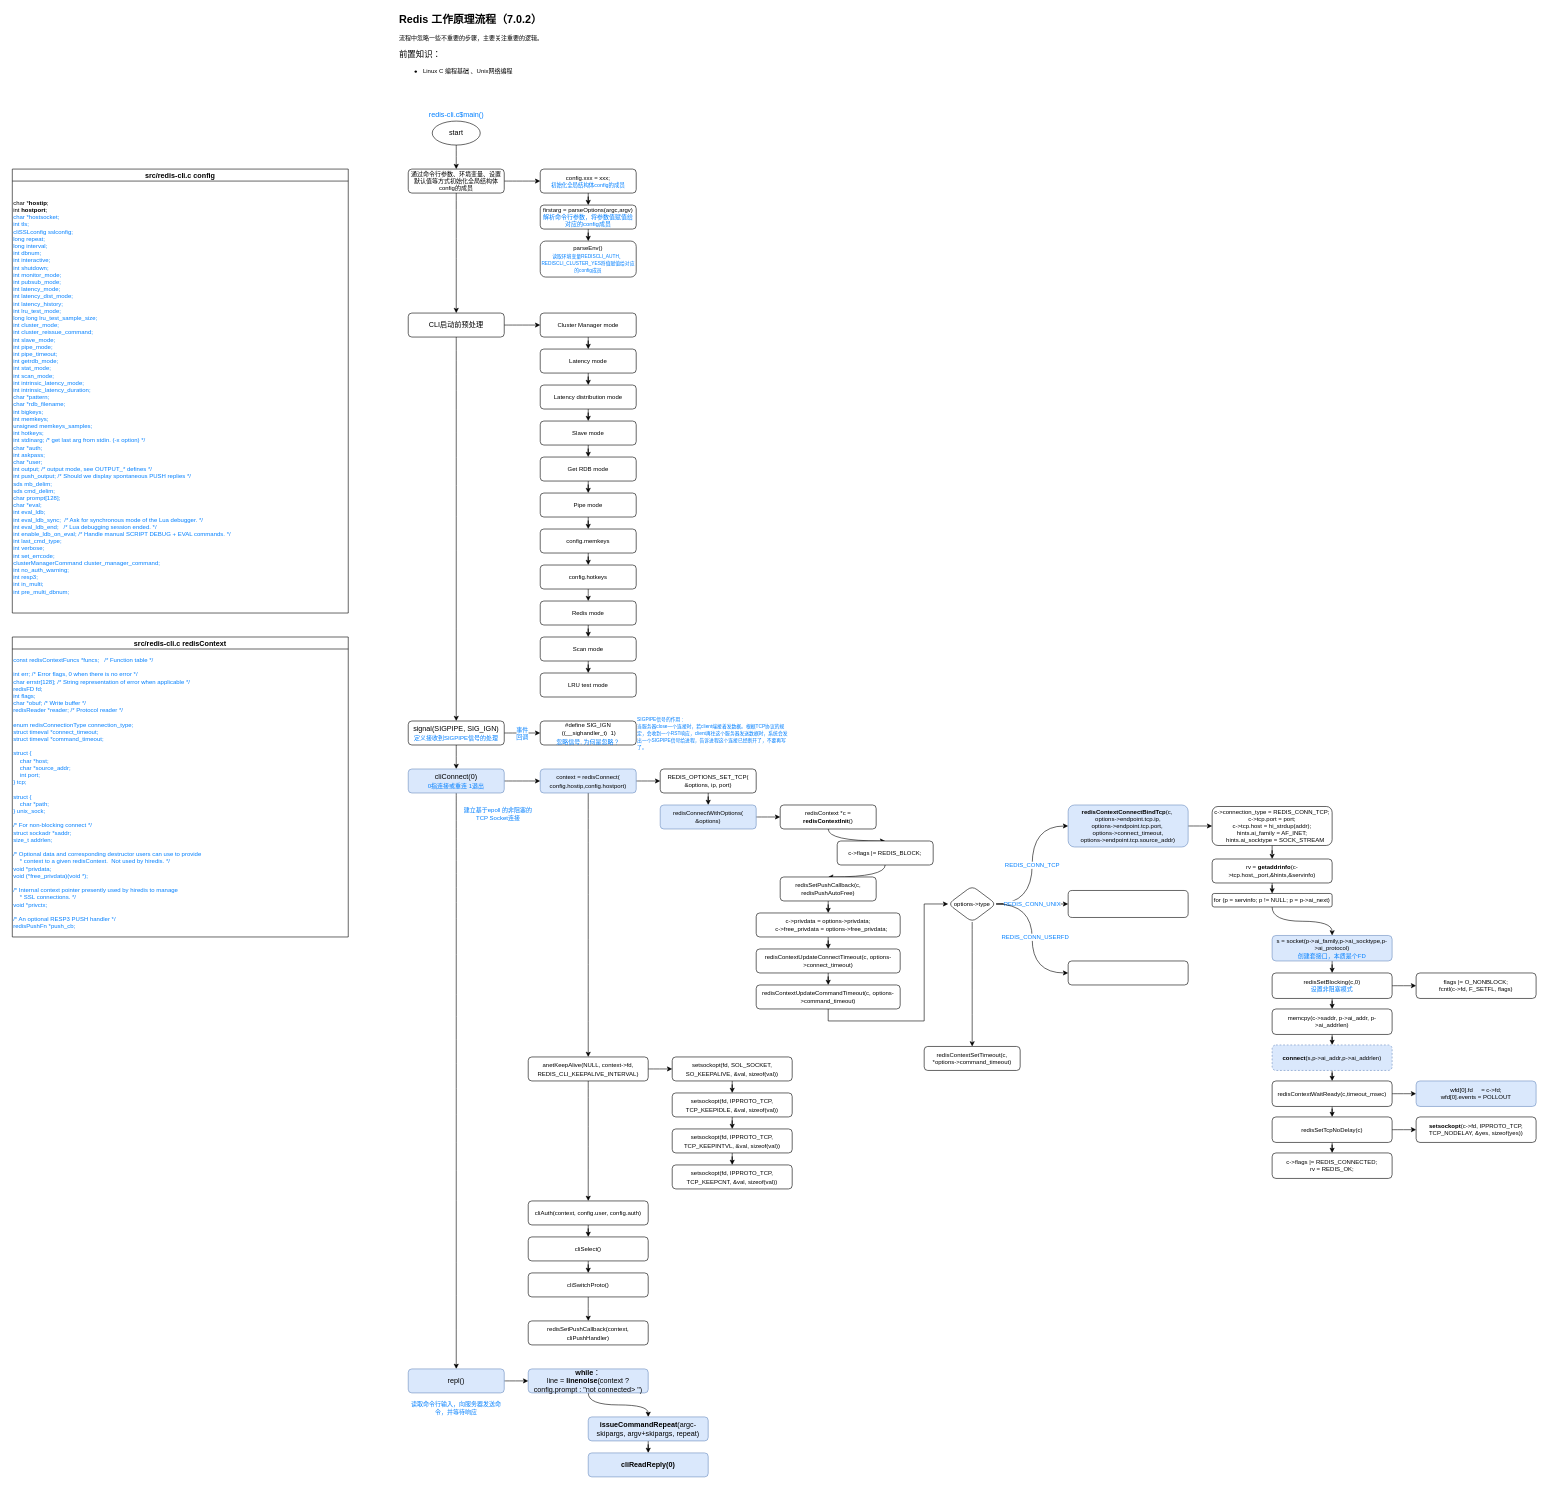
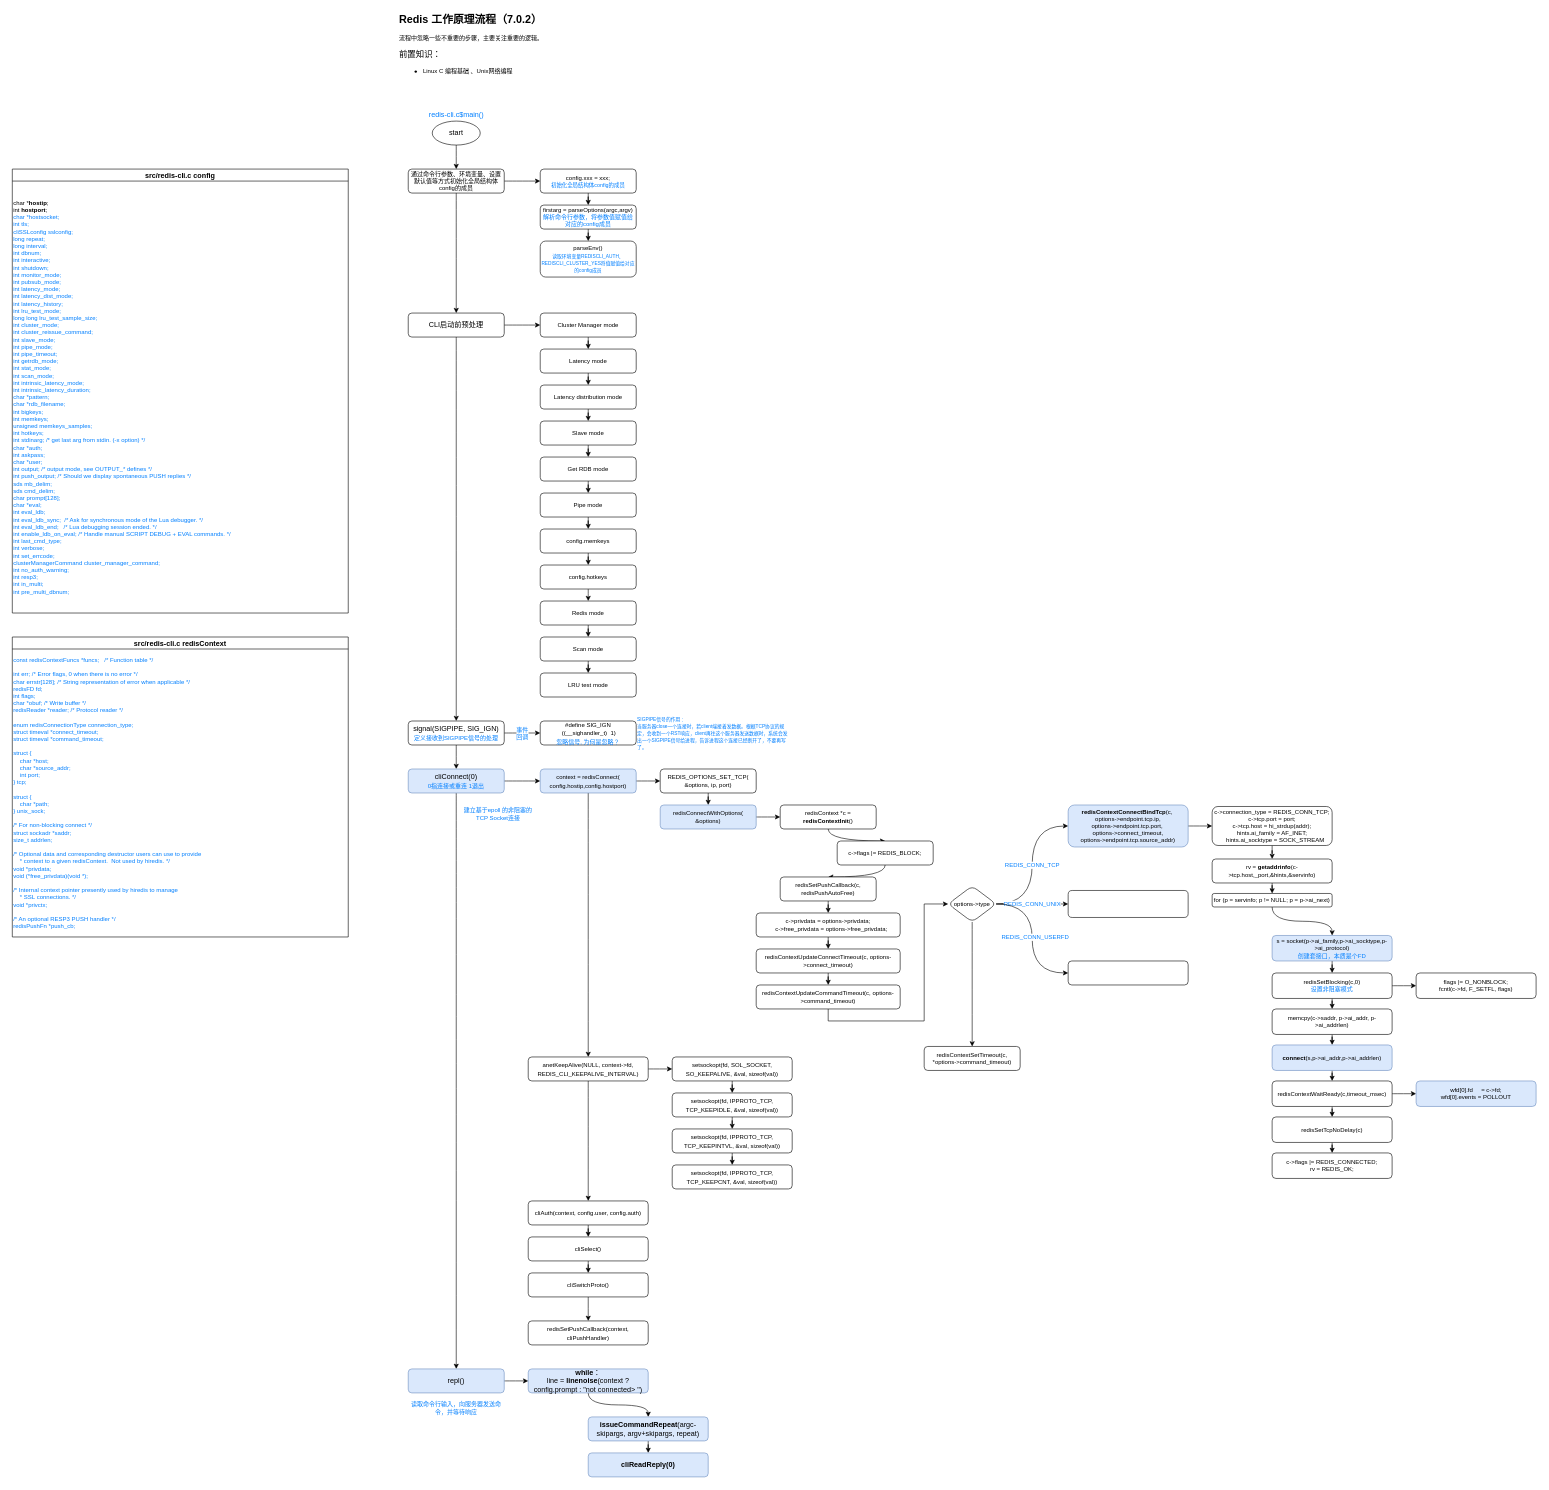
node "connect(s,p->ai_addr,p->ai_addrlen)": style dashed -> solid
edge "redisSetTcpNoDelay(c)" -> "setsockopt(c->fd, IPPROTO_TCP, TCP_NODELAY, &yes, sizeof(yes))": removed
node "setsockopt(c->fd, IPPROTO_TCP, TCP_NODELAY, &yes, sizeof(yes))": removed
